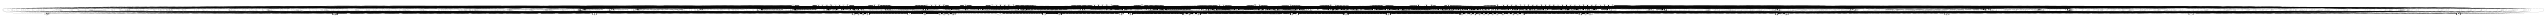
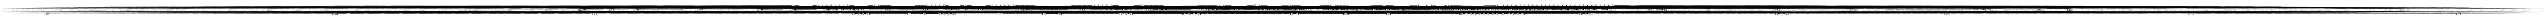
node "188": added
